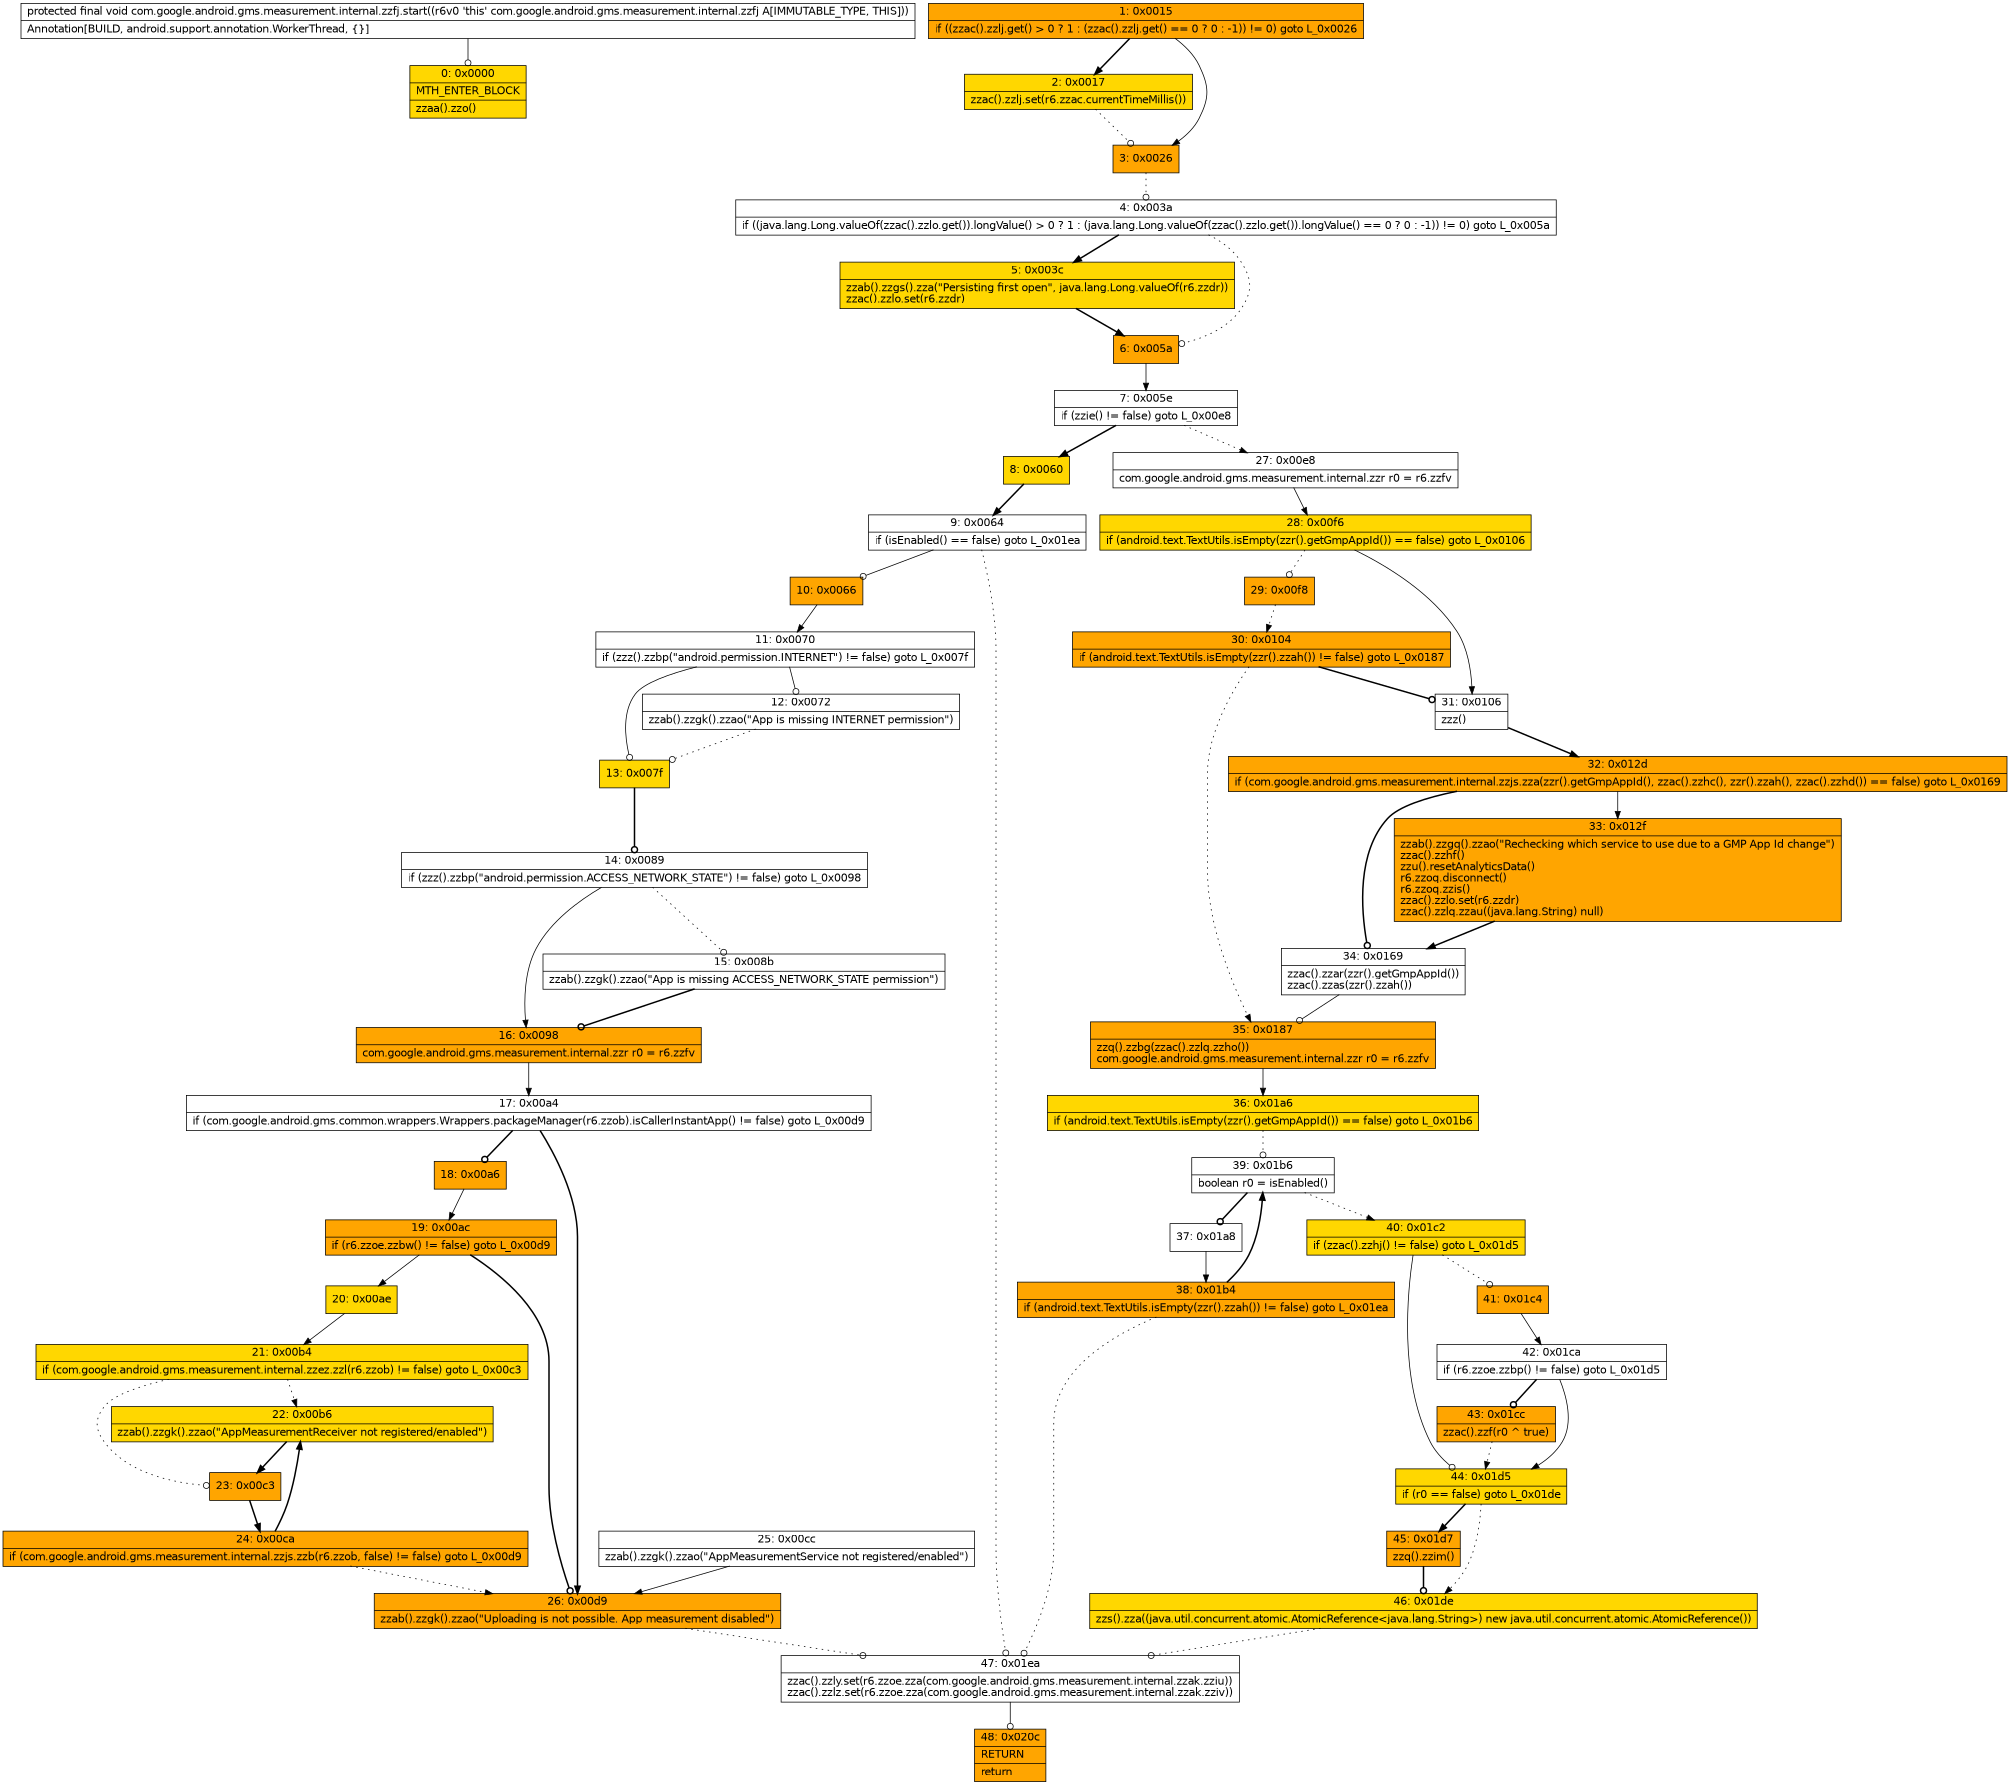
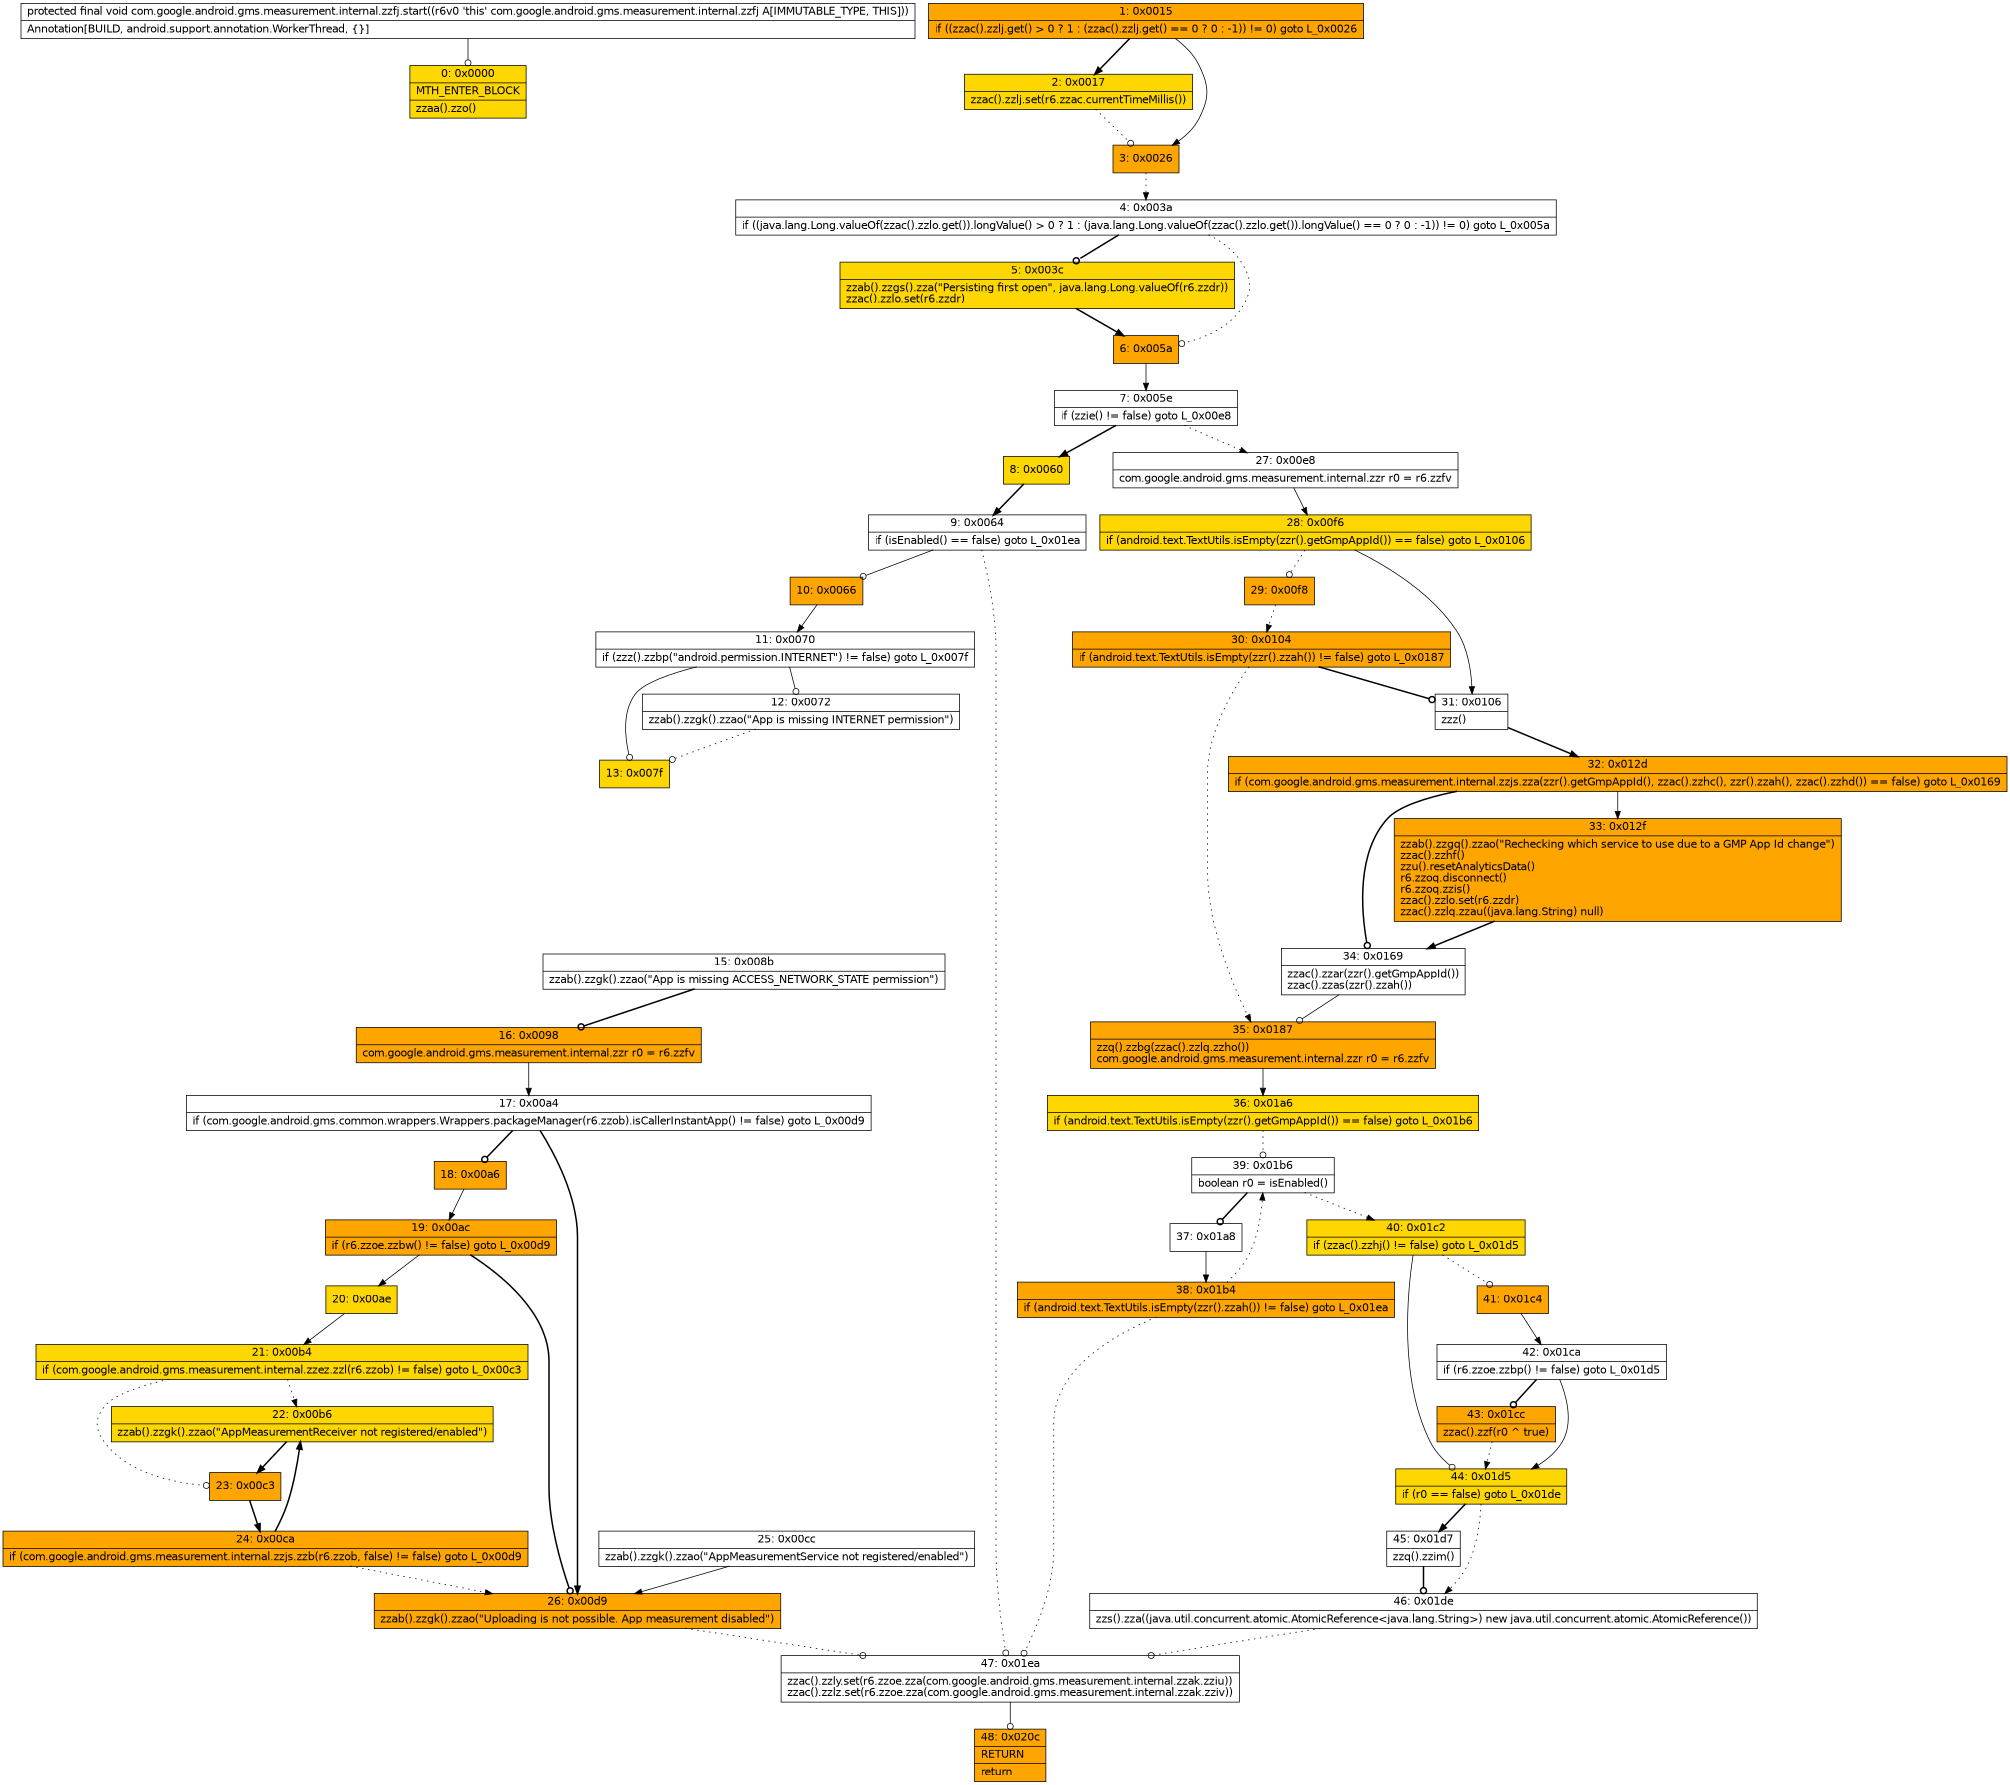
edge "3: 0x0026" -> "4: 0x003a": arrowhead odot -> normal
edge "4: 0x003a" -> "5: 0x003c": arrowhead normal -> odot
node "14: 0x0089": removed
edge "38: 0x01b4" -> "39: 0x01b6": style bold -> dotted
node "45: 0x01d7": fillcolor orange -> white
node "46: 0x01de": fillcolor gold -> white
